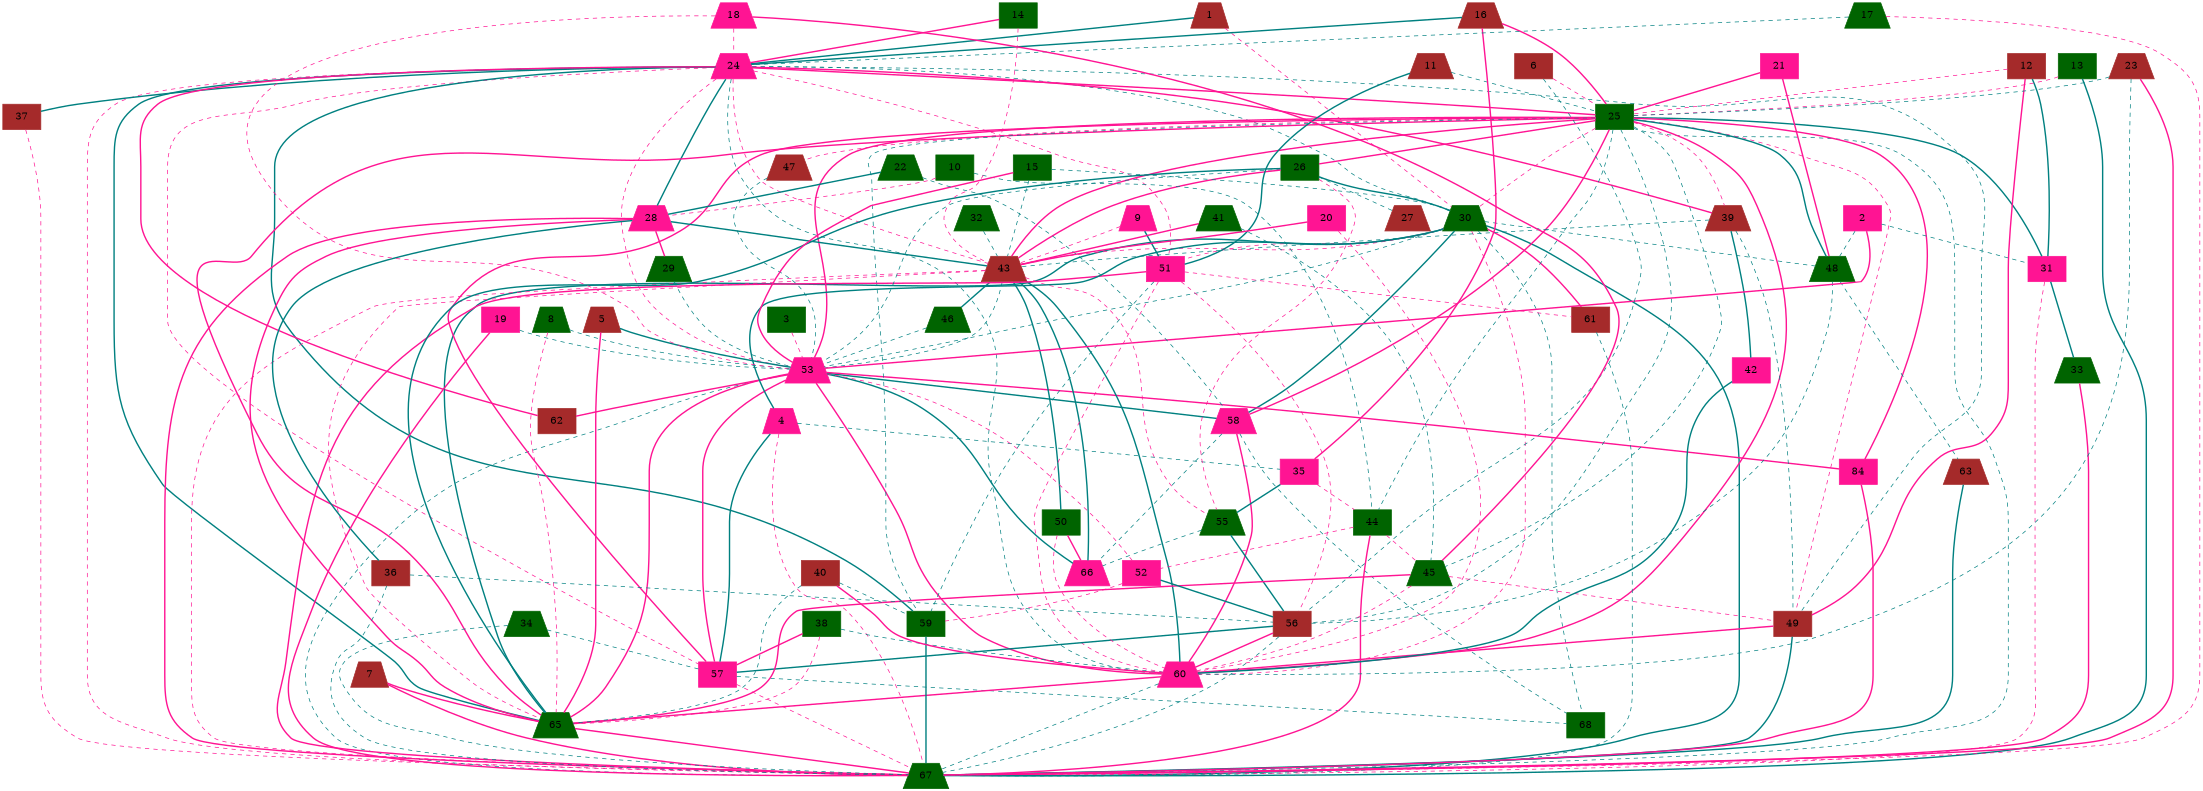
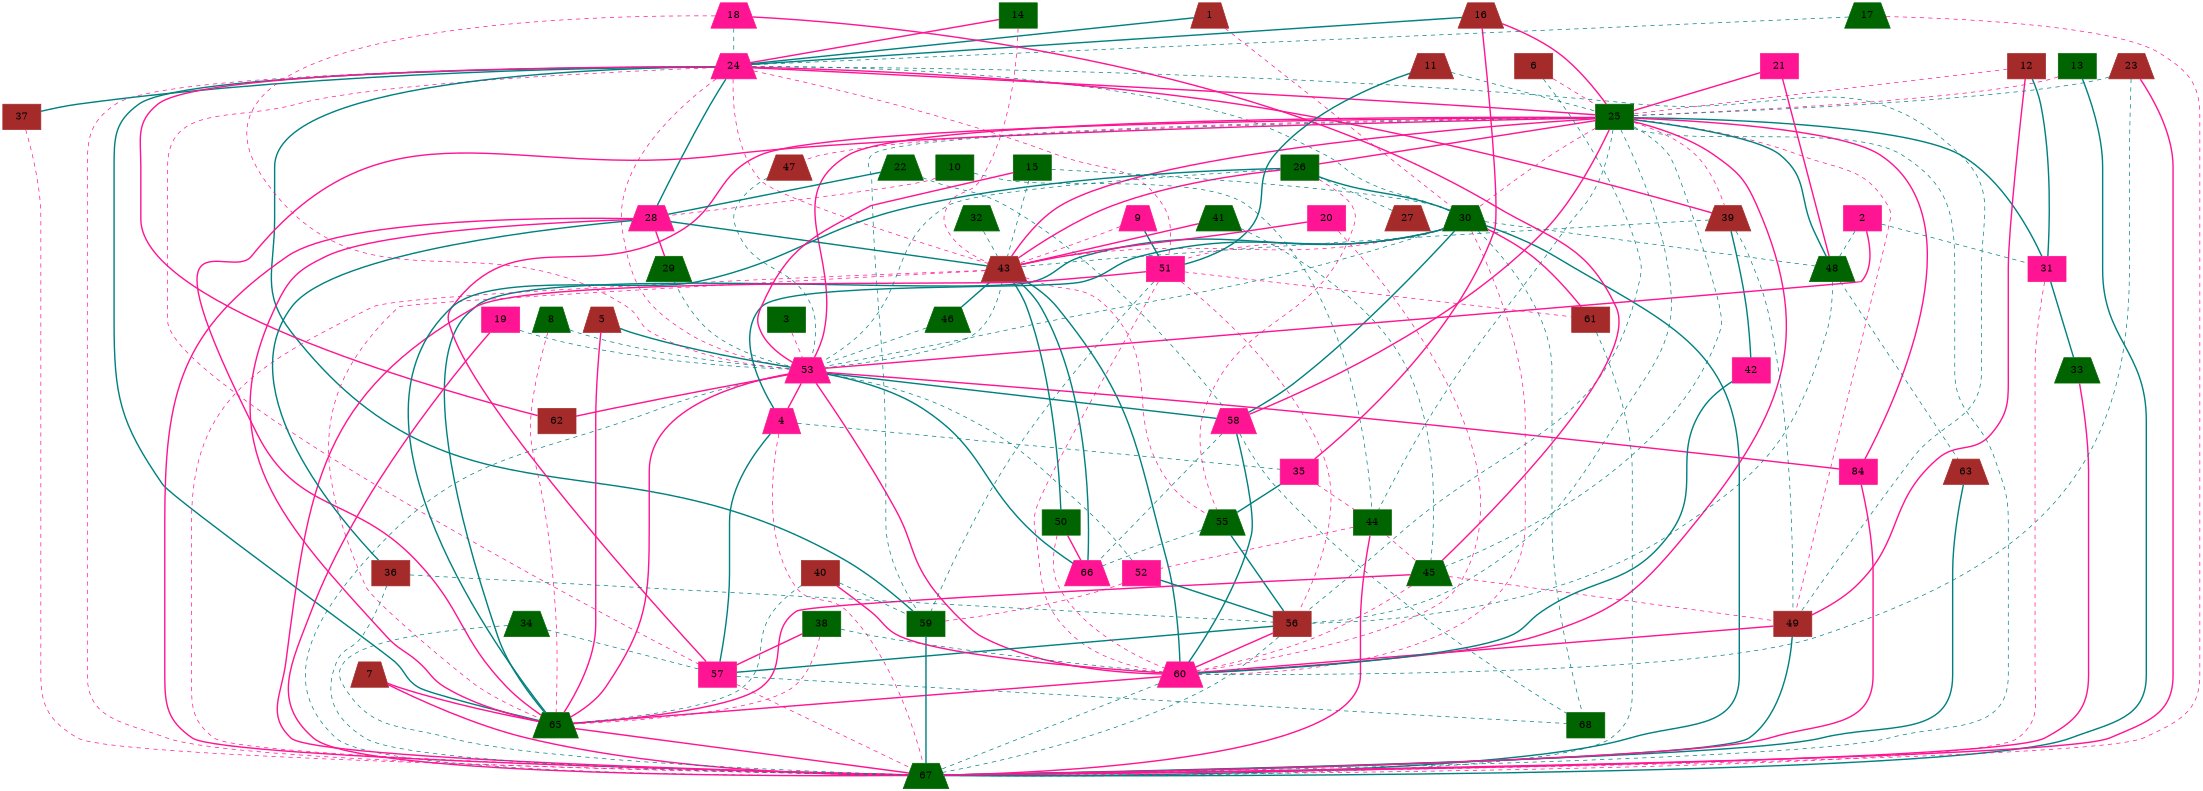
edge "18" -- "24": color deeppink -> teal
edge "24" -- "60": removed
edge "53" -- "52": color deeppink -> teal
edge "53" -- "57": now "53" -- "4"
edge "58" -- "60": color deeppink -> teal
